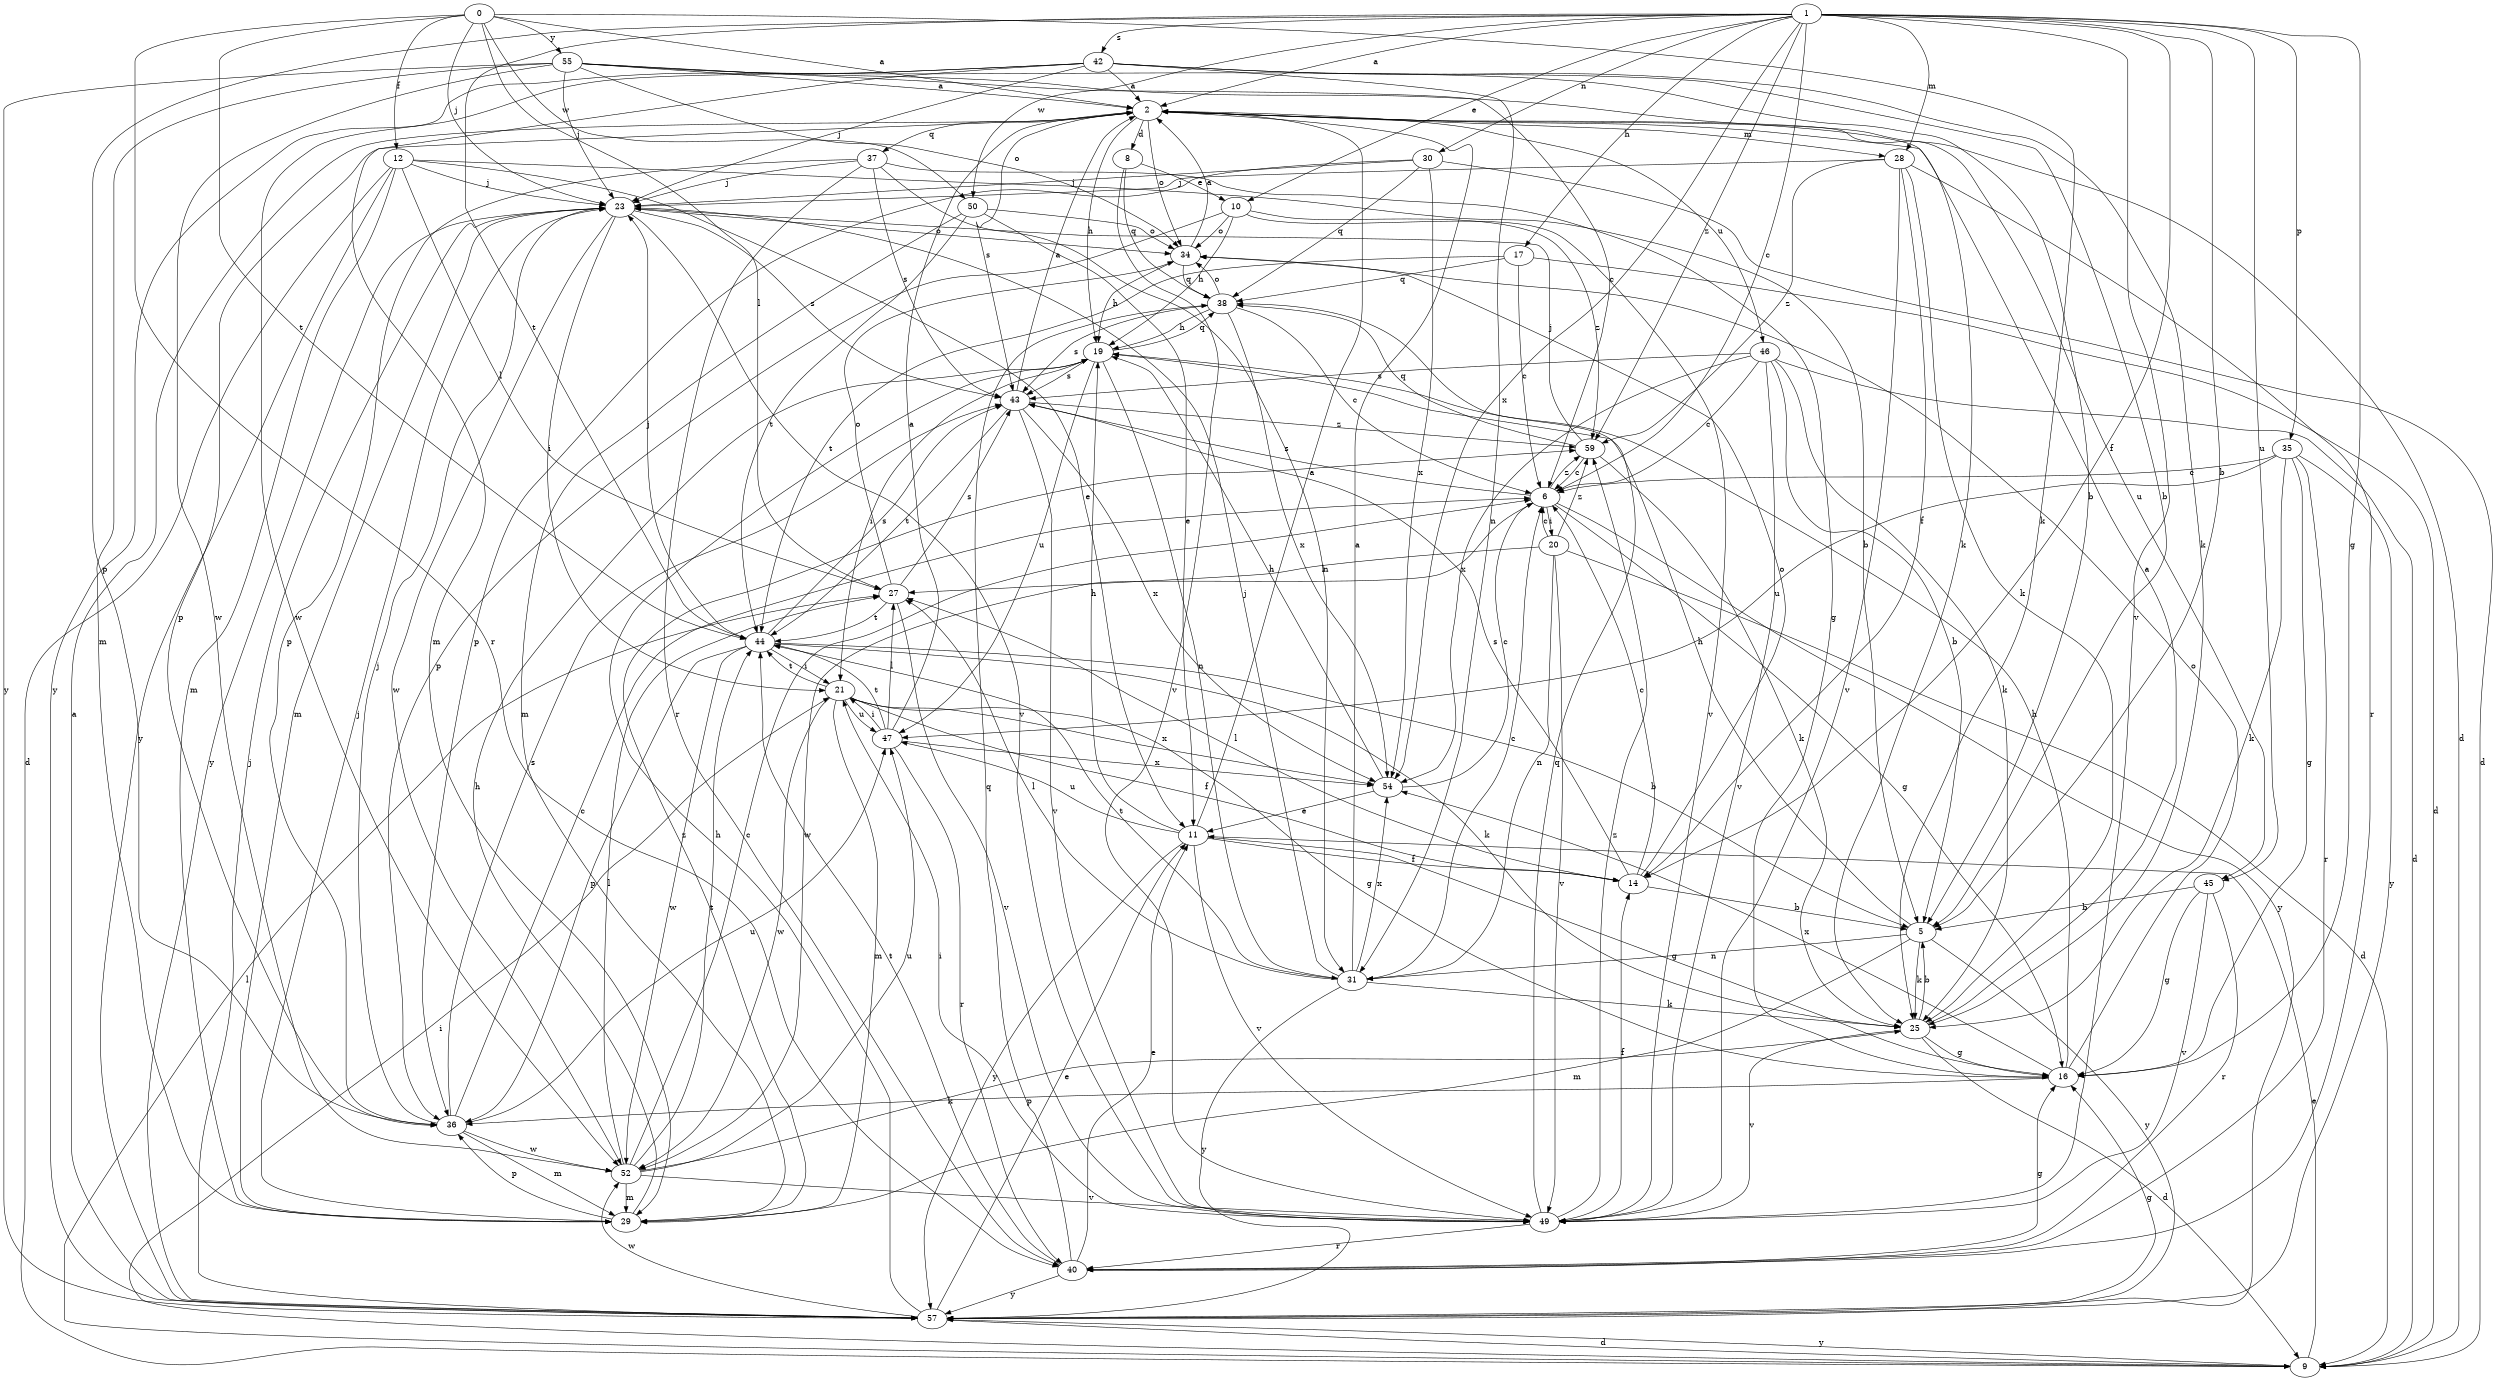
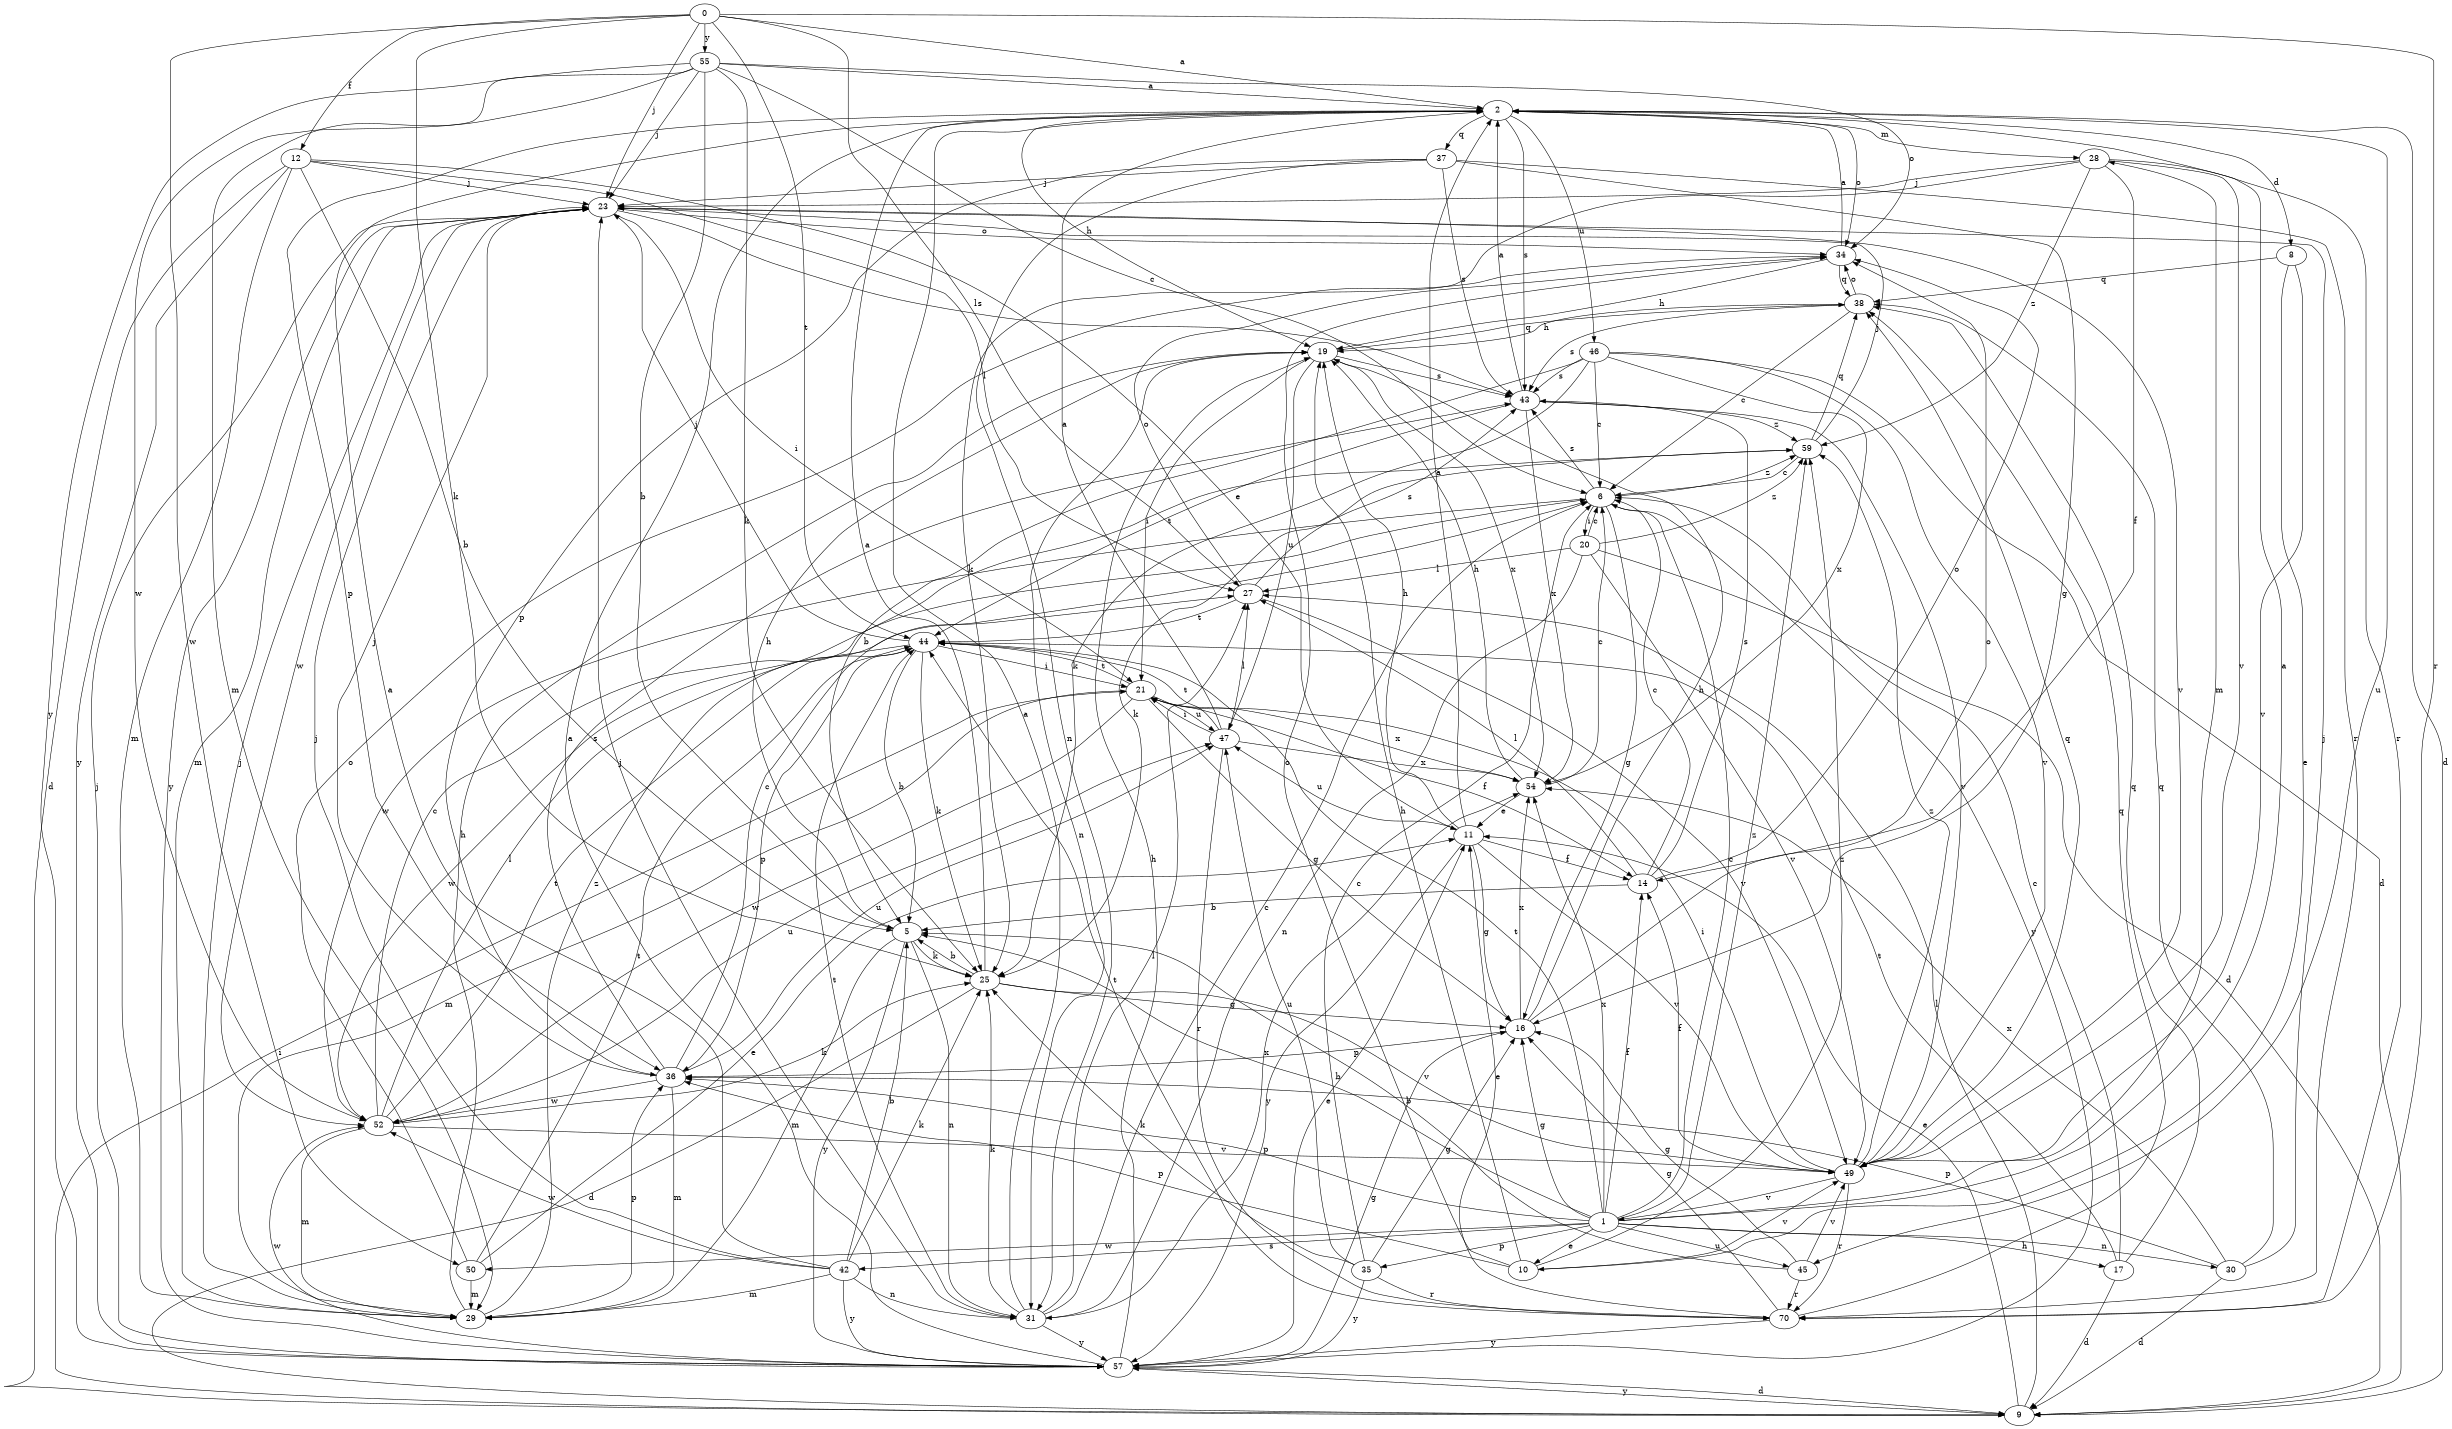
edge "44" -> "43": removed, label "s"
edge "38" -> "54": now "19" -> "54"
edge "1" -> "49": reversed
node "40": label "40" -> "70"
